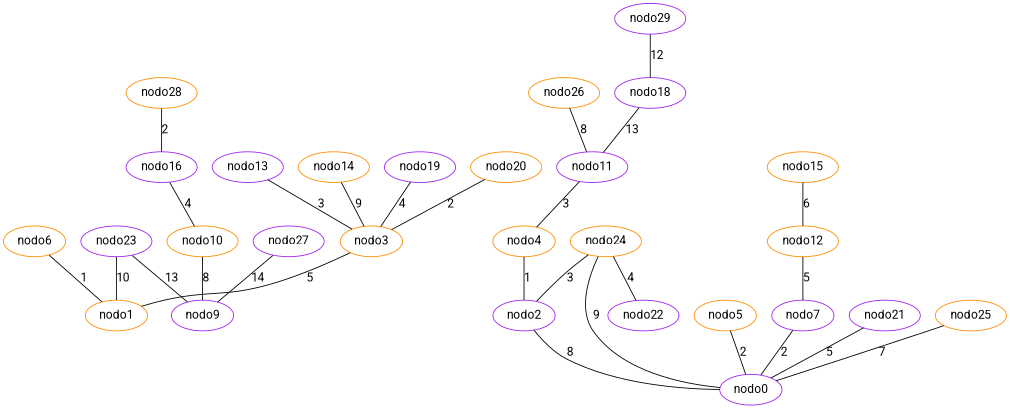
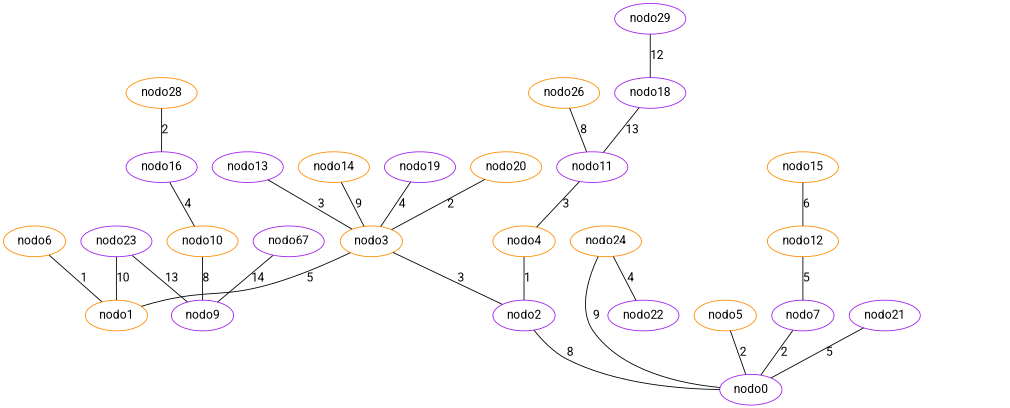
node "nodo27": label "nodo27" -> "nodo67"
edge "nodo24" -- "nodo2": now "nodo3" -- "nodo2"
node "nodo25": removed
